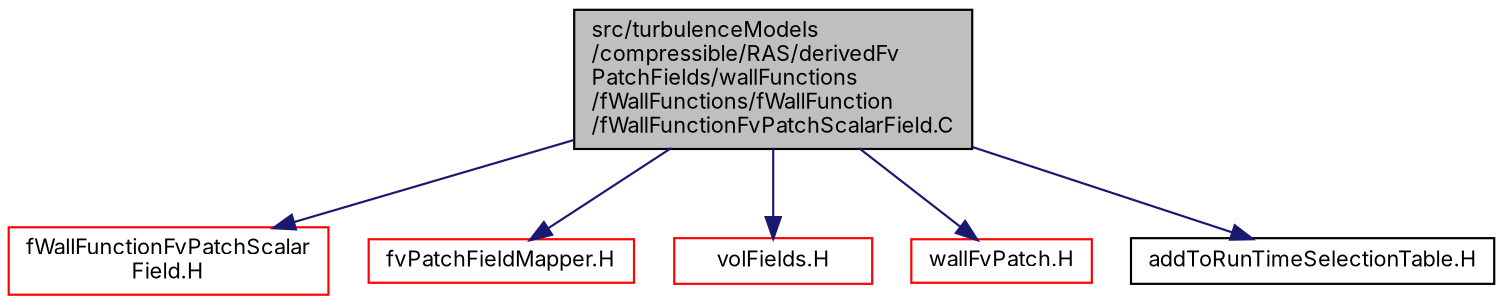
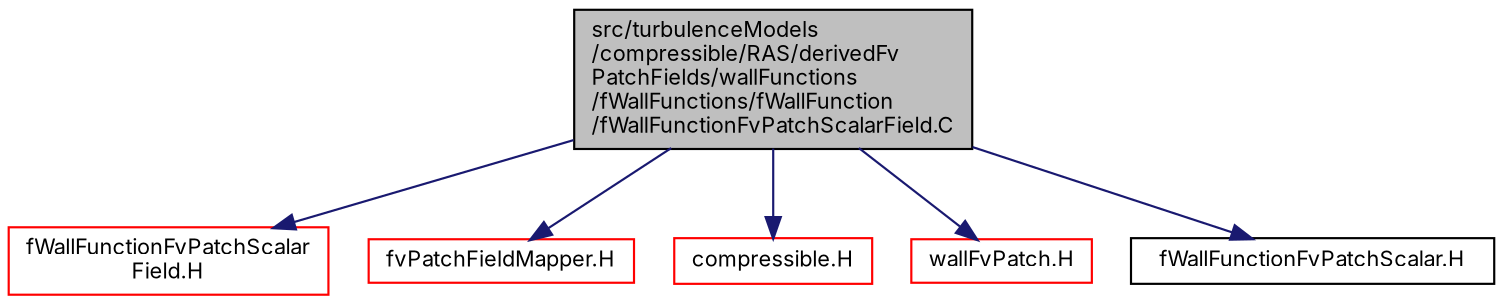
node "volFields.H": label "volFields.H" -> "compressible.H"
node "addToRunTimeSelectionTable.H": label "addToRunTimeSelectionTable.H" -> "fWallFunctionFvPatchScalar.H"
